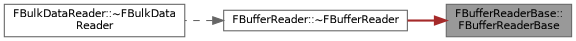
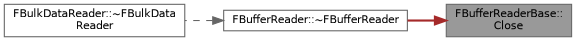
node "FBufferReaderBase:: FBufferReaderBase": label "FBufferReaderBase:: FBufferReaderBase" -> "FBufferReaderBase:: Close"
